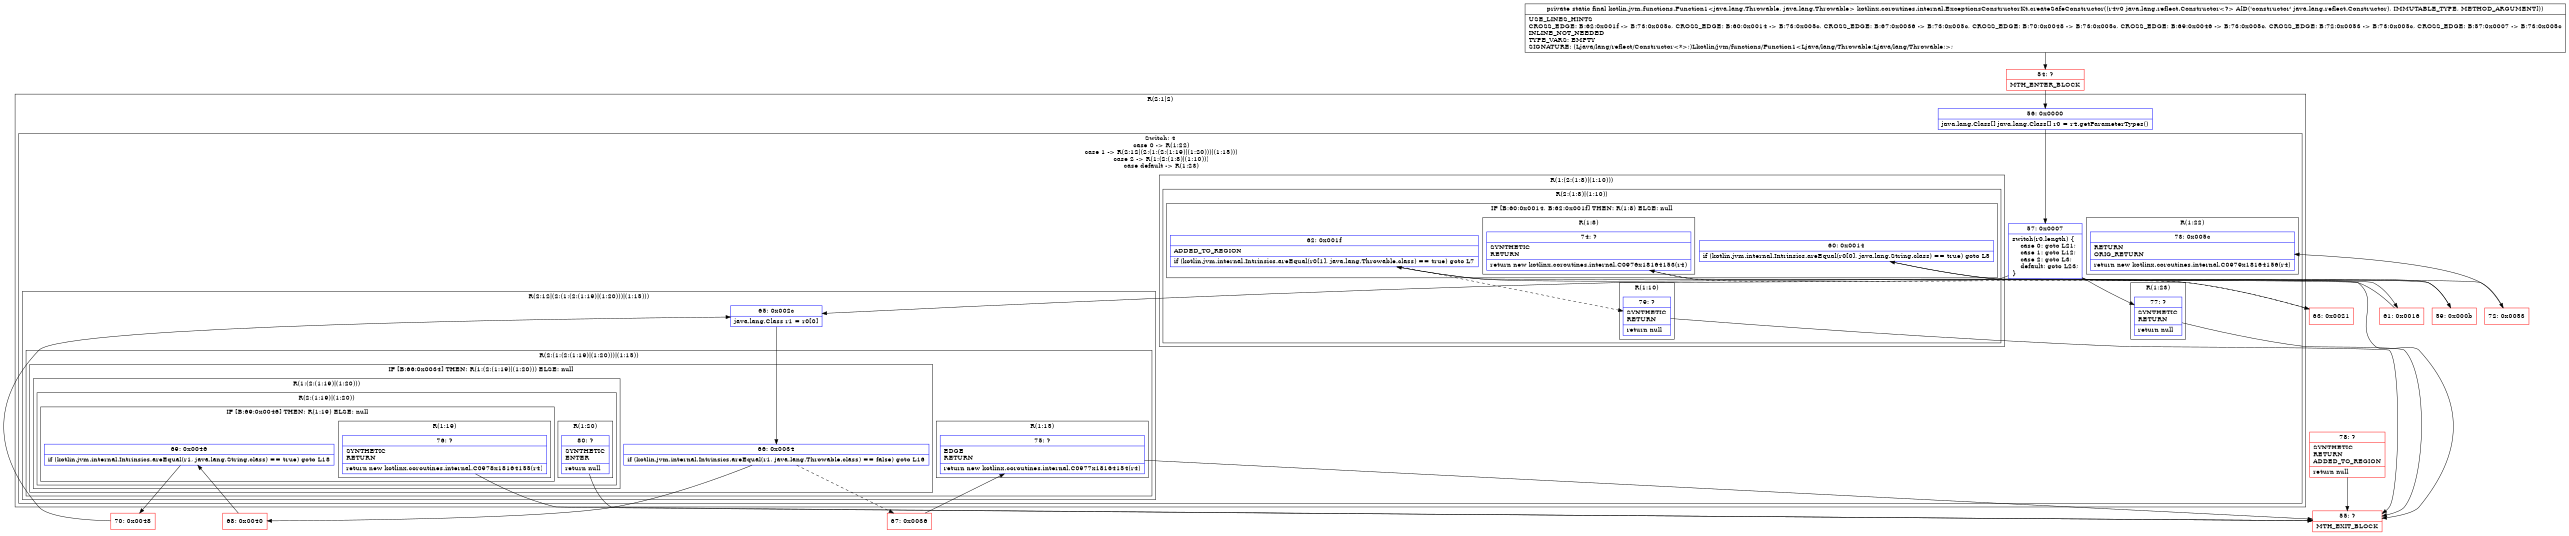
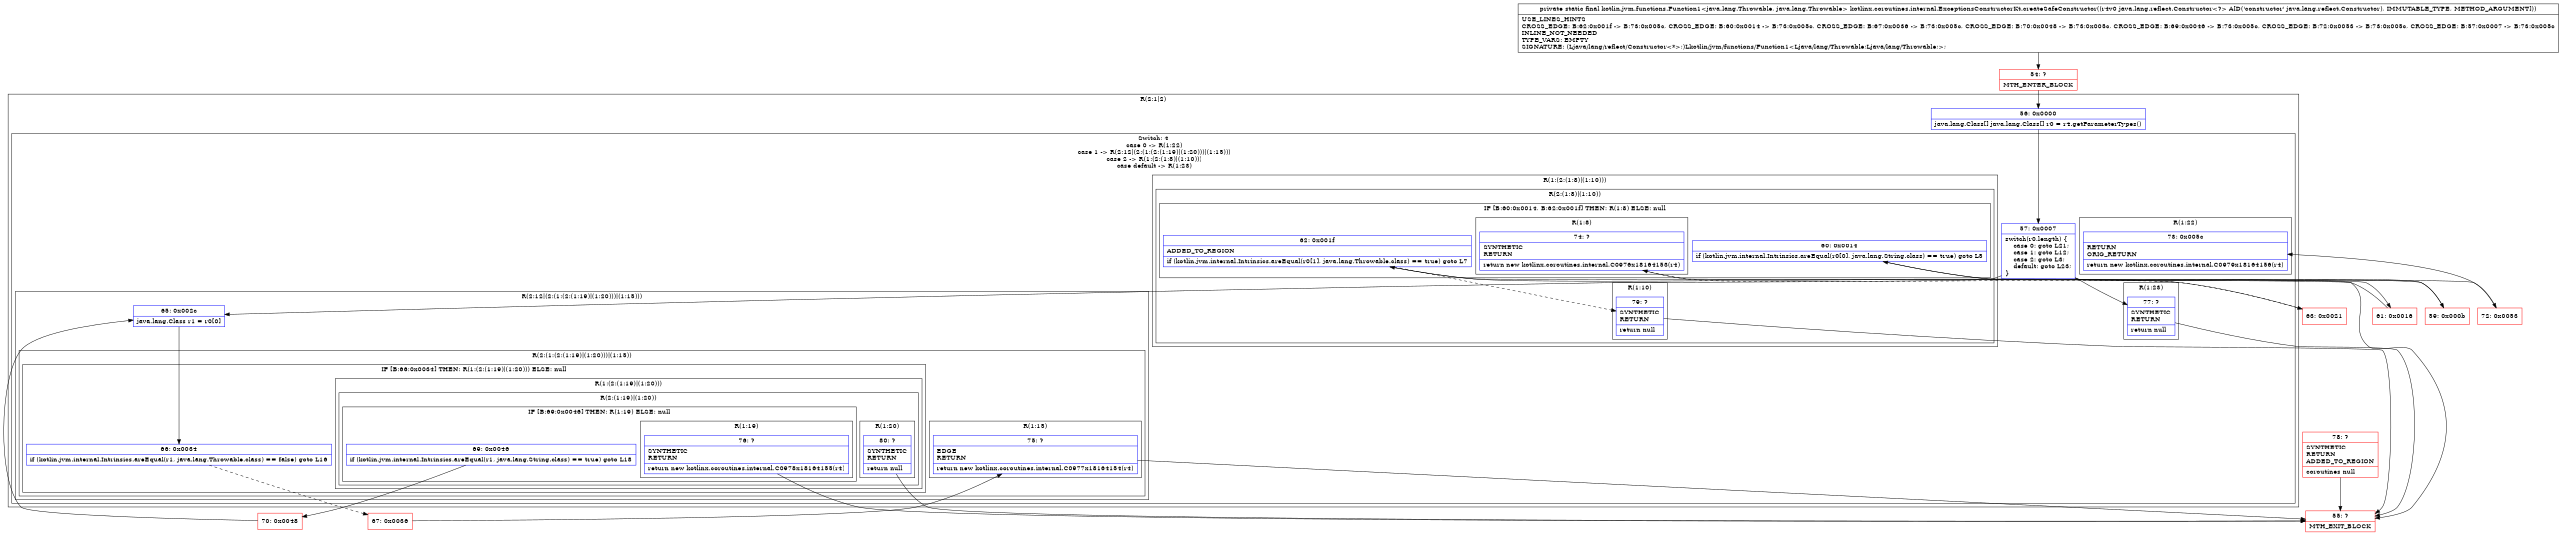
node "80: ?": text "ENTER" -> "RETURN"
node "78: ?": text "return null" -> "coroutines null"
node "68: 0x0040": removed
